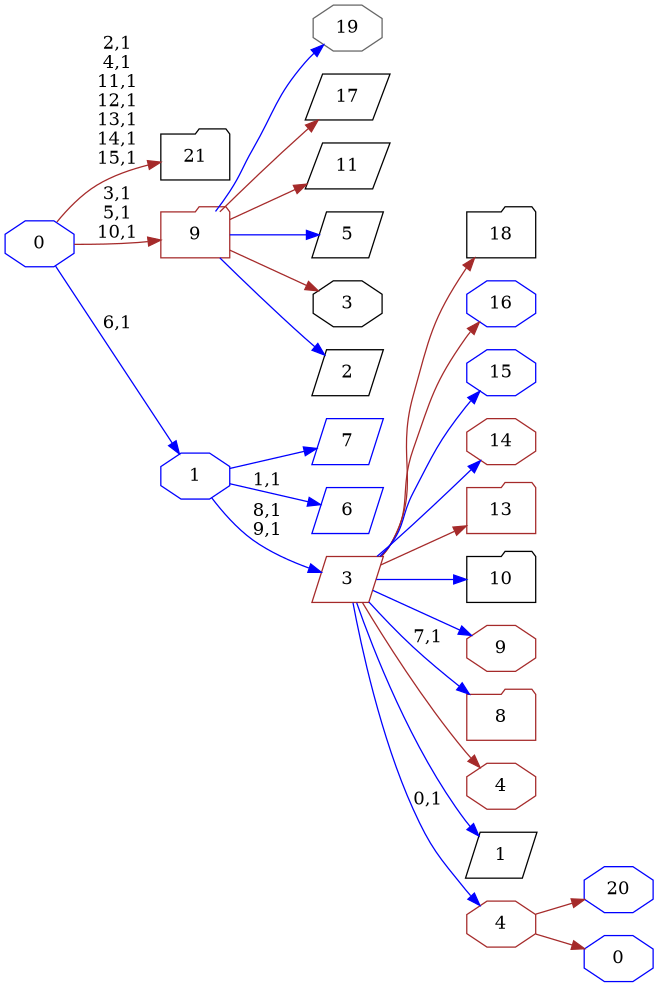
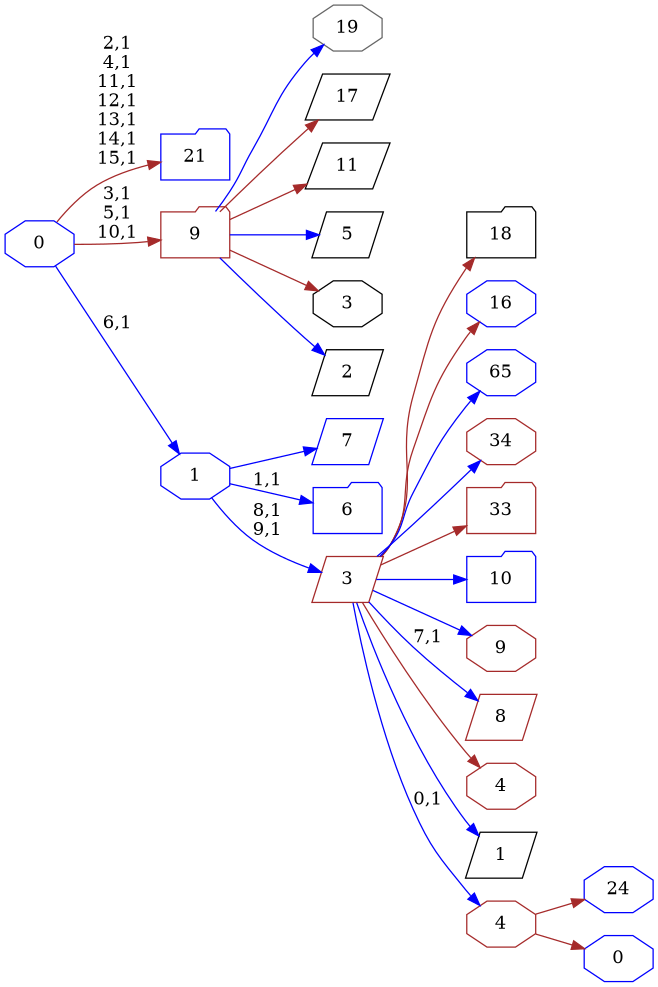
node "21": color black -> blue
node "15": label "15" -> "65"
node "14": label "14" -> "34"
node "6": shape parallelogram -> folder
node "13": label "13" -> "33"
node "10": color black -> blue
node "8": shape folder -> parallelogram
node "20": label "20" -> "24"
